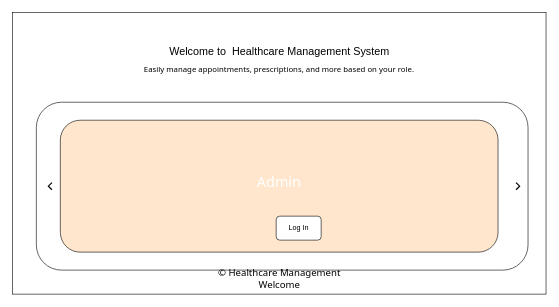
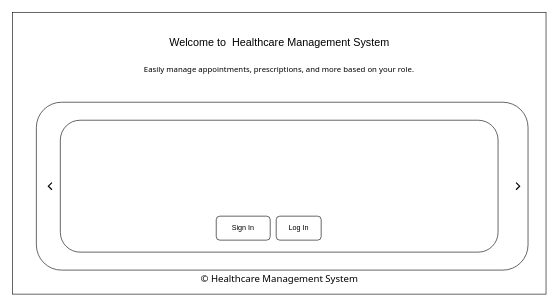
node "Welcome to Healthcare Management System": moved (279, 51) -> (279, 42)
node "Admin": fillcolor #ffe6cc -> #ffffff
node "Sign In": added
node "© Healthcare Management Welcome": label "© Healthcare Management Welcome" -> "© Healthcare Management System"
